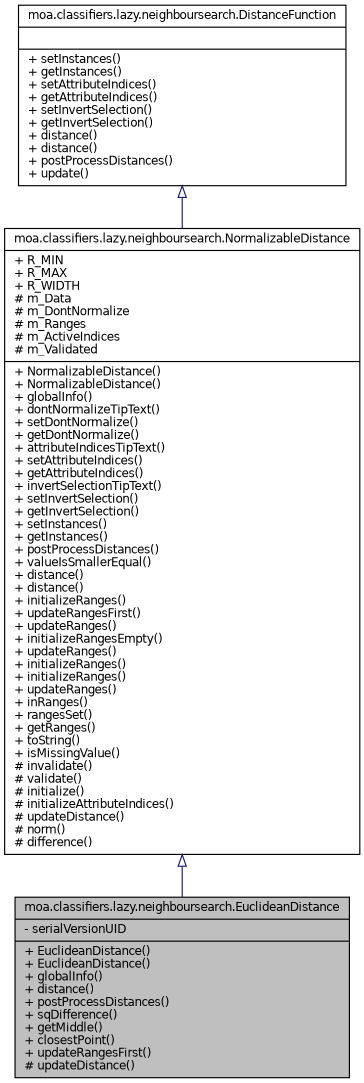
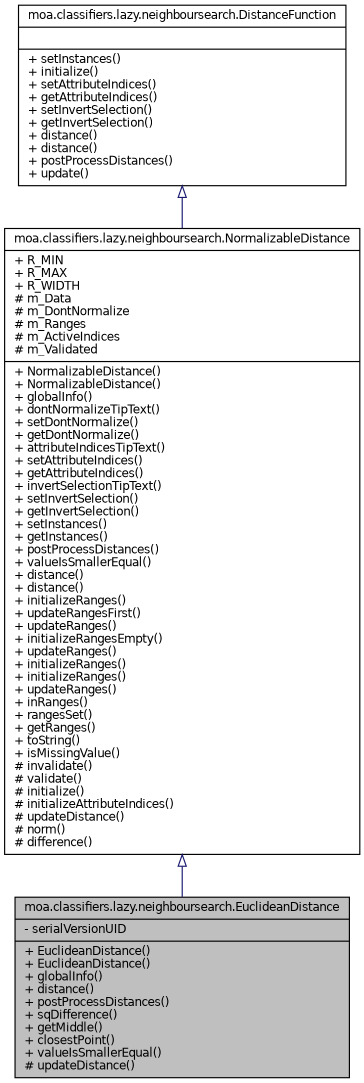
node "moa.classifiers.lazy.neighboursearch.DistanceFunction": text "+ getInstances()" -> "+ initialize()"
node "moa.classifiers.lazy.neighboursearch.EuclideanDistance": text "+ updateRangesFirst()" -> "+ valueIsSmallerEqual()"
